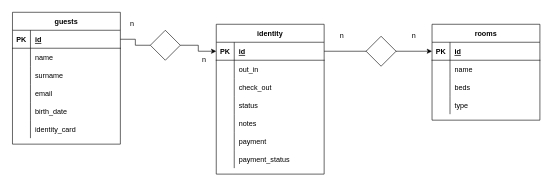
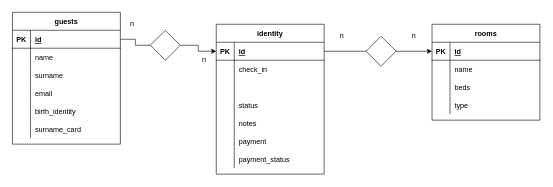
node "out_in": label "out_in" -> "check_in"
node "check_out": removed
node "birth_date": label "birth_date" -> "birth_identity"
node "identity_card": label "identity_card" -> "surname_card"
